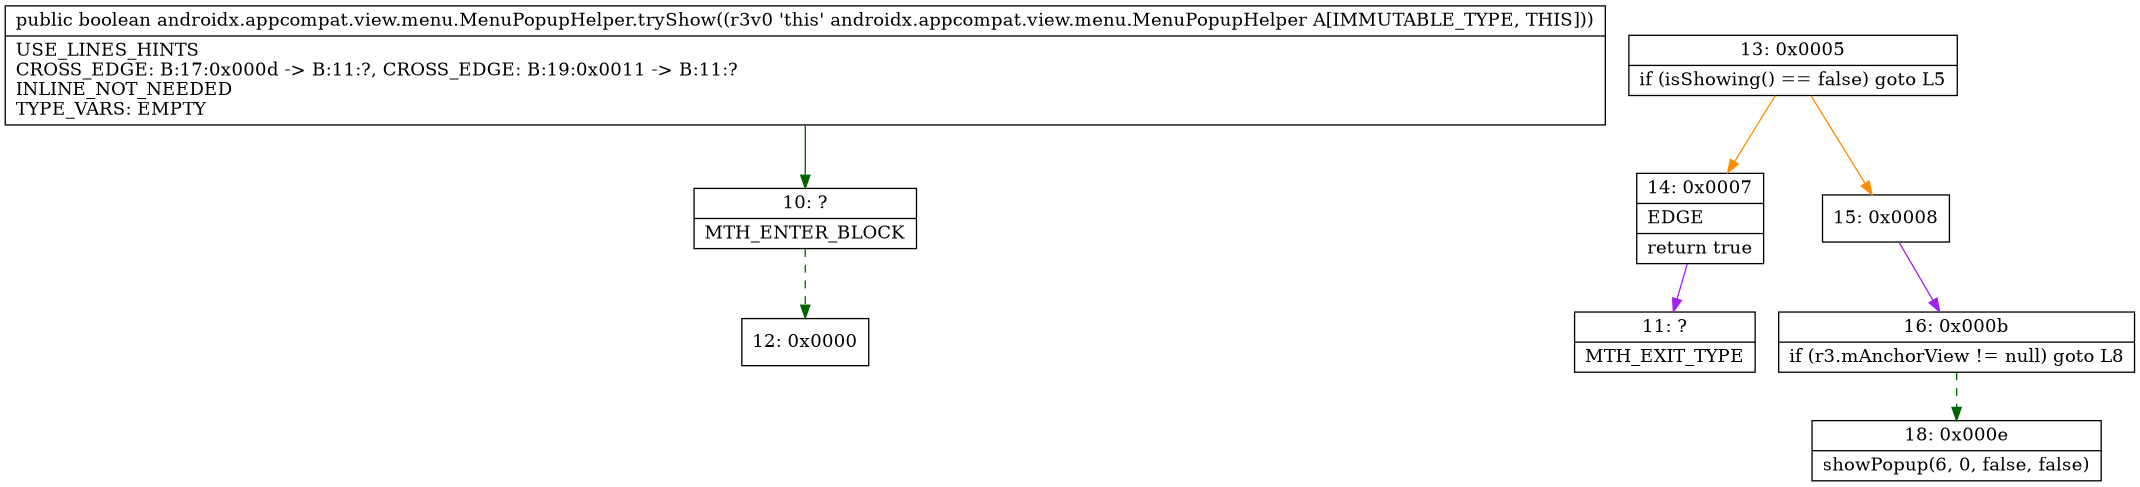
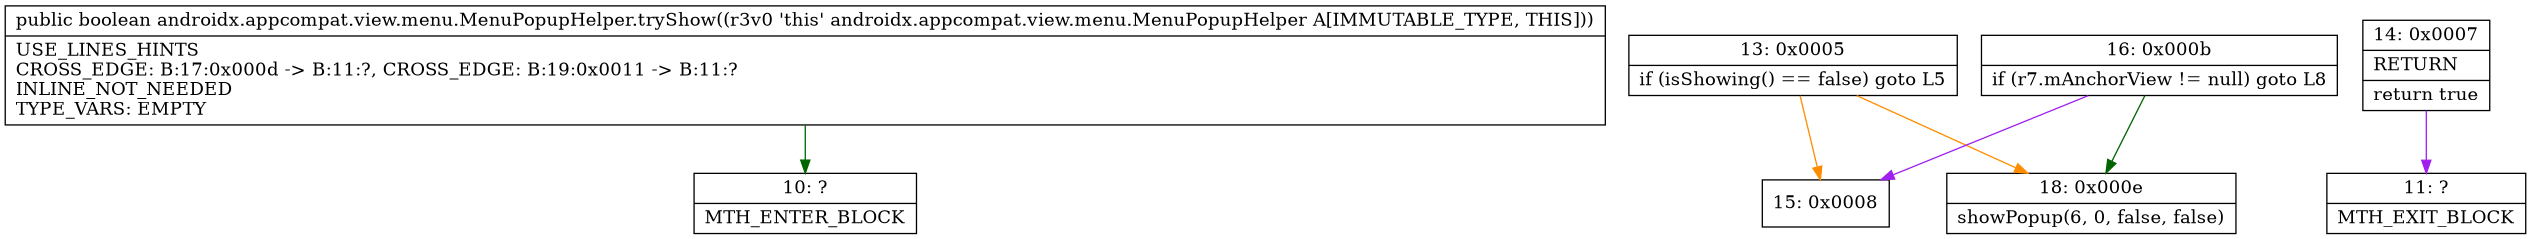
edge "13: 0x0005" -> "14: 0x0007": now "13: 0x0005" -> "18: 0x000e"
node "14: 0x0007": text "EDGE" -> "RETURN"
edge "15: 0x0008" -> "16: 0x000b": reversed
node "12: 0x0000": removed
node "11: ?": text "MTH_EXIT_TYPE" -> "MTH_EXIT_BLOCK"
node "16: 0x000b": text "if (r3.mAnchorView != null) goto L8" -> "if (r7.mAnchorView != null) goto L8"
edge "16: 0x000b" -> "18: 0x000e": style dashed -> solid
